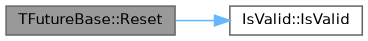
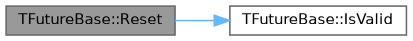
node "IsValid::IsValid": label "IsValid::IsValid" -> "TFutureBase::IsValid"
